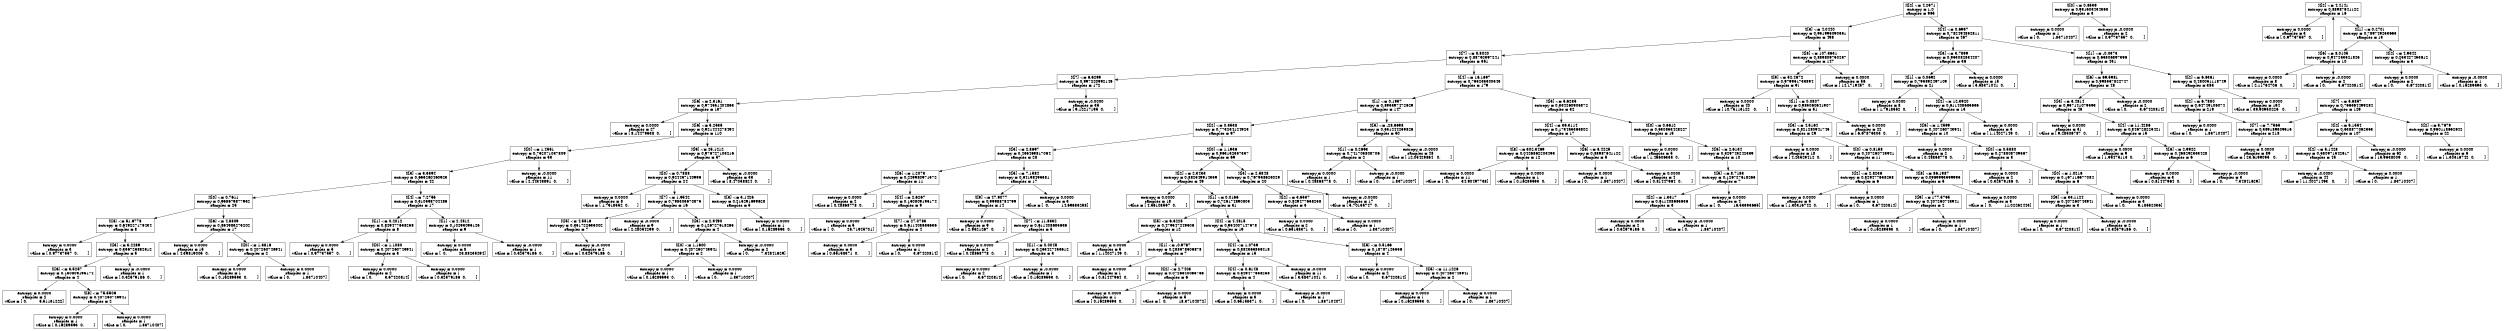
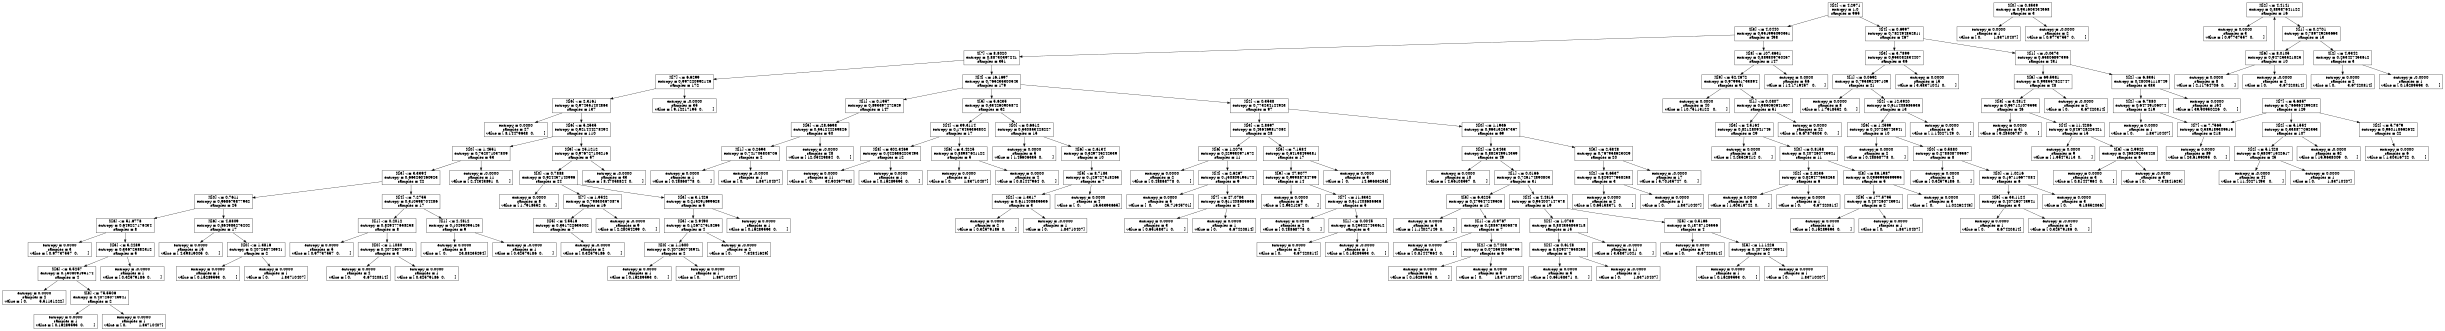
edge "X[1] <= 0.1957 entropy = 0.893397472629 samples = 147" -> "X[2] <= 0.3538 entropy = 0.773234124923 samples = 97": now "X[4] <= 16.1697 entropy = 0.765235300543 samples = 179" -> "X[2] <= 0.3538 entropy = 0.773234124923 samples = 97"
edge "X[7] <= 1.9542 entropy = 0.798303670875 samples = 16" -> "X[3] <= 2.9490 entropy = 0.126727518265 samples = 4": now "X[3] <= 3.1426 entropy = 0.215291699628 samples = 5" -> "X[3] <= 2.9490 entropy = 0.126727518265 samples = 4"
